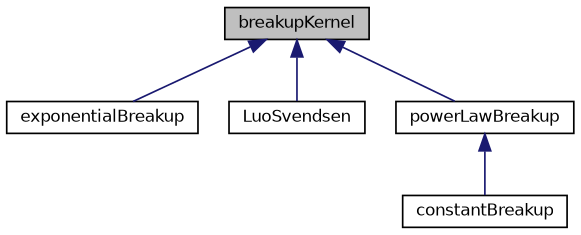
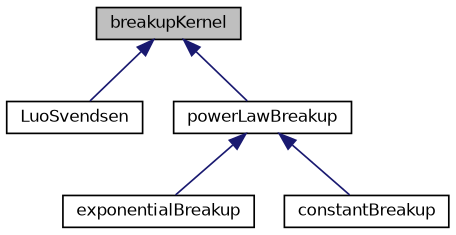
edge "exponentialBreakup" -> "breakupKernel": now "exponentialBreakup" -> "powerLawBreakup"
